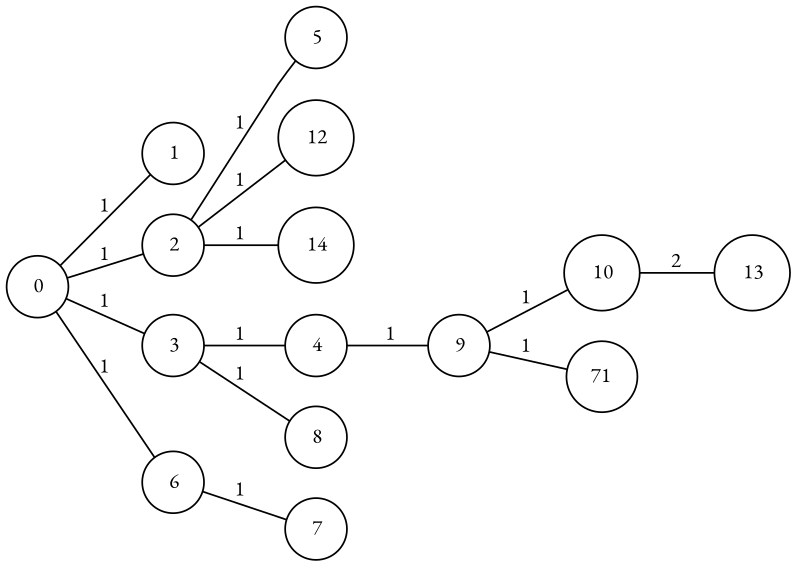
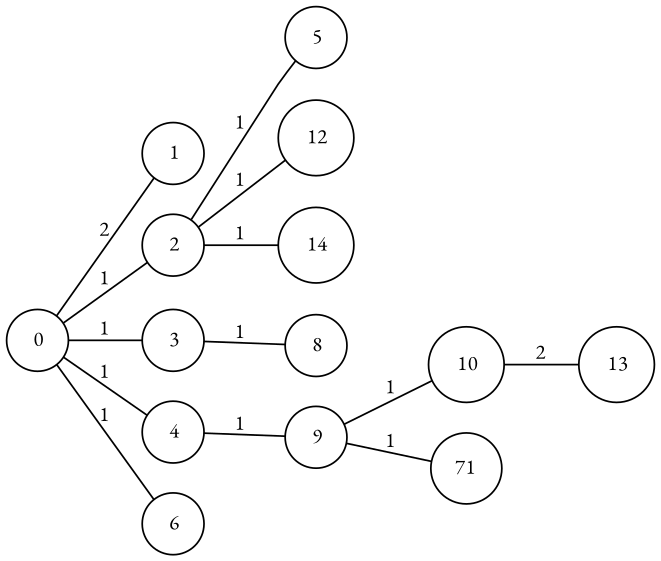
edge "1" -- "0": label "1" -> "2"
edge "3" -- "4": now "0" -- "4"
node "7": removed
